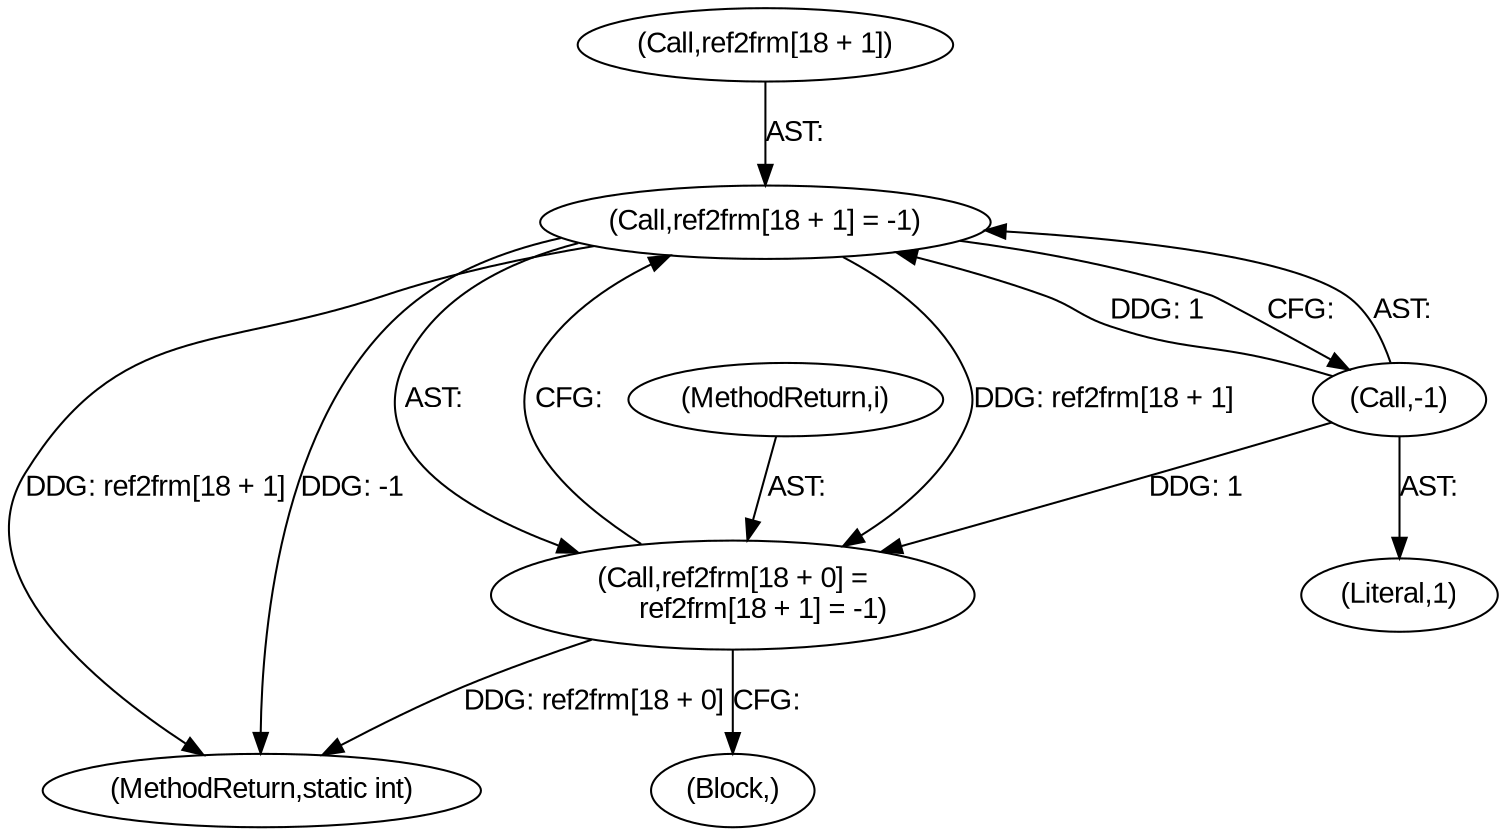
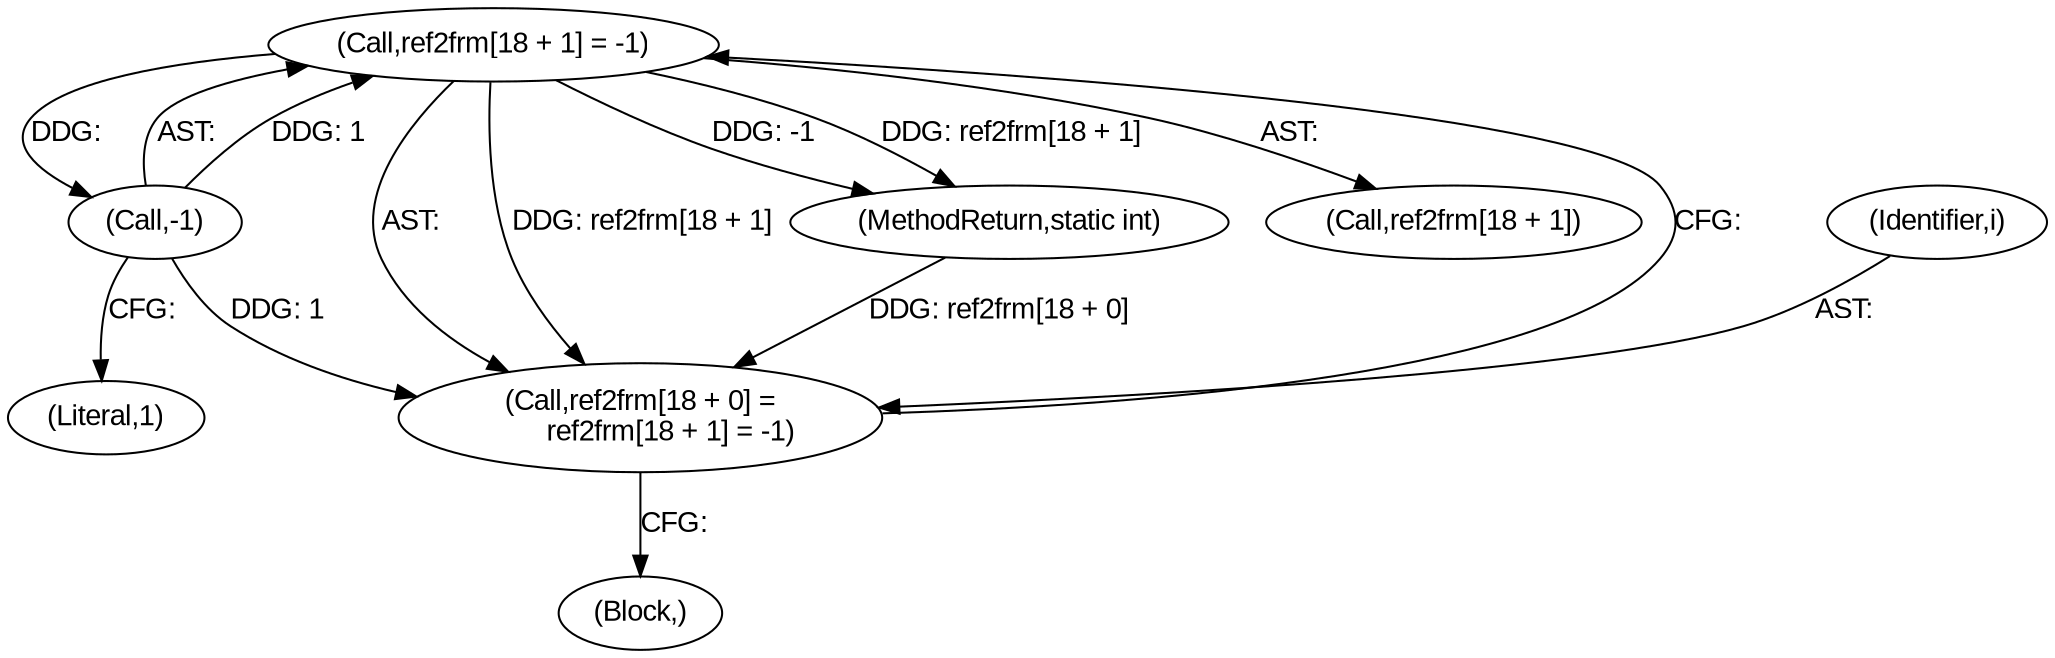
edge "(Call,ref2frm[18 + 1])" -> "(Call,ref2frm[18 + 1] = -1)": reversed
edge "(Call,ref2frm[18 + 1] = -1)" -> "(Call,-1)": label "CFG: " -> "DDG: "
node "(MethodReturn,i)": label "(MethodReturn,i)" -> "(Identifier,i)"
edge "(Call,-1)" -> "(Literal,1)": label "AST: " -> "CFG: "
edge "(Call,ref2frm[18 + 0] = ref2frm[18 + 1] = -1)" -> "(MethodReturn,static int)": reversed
